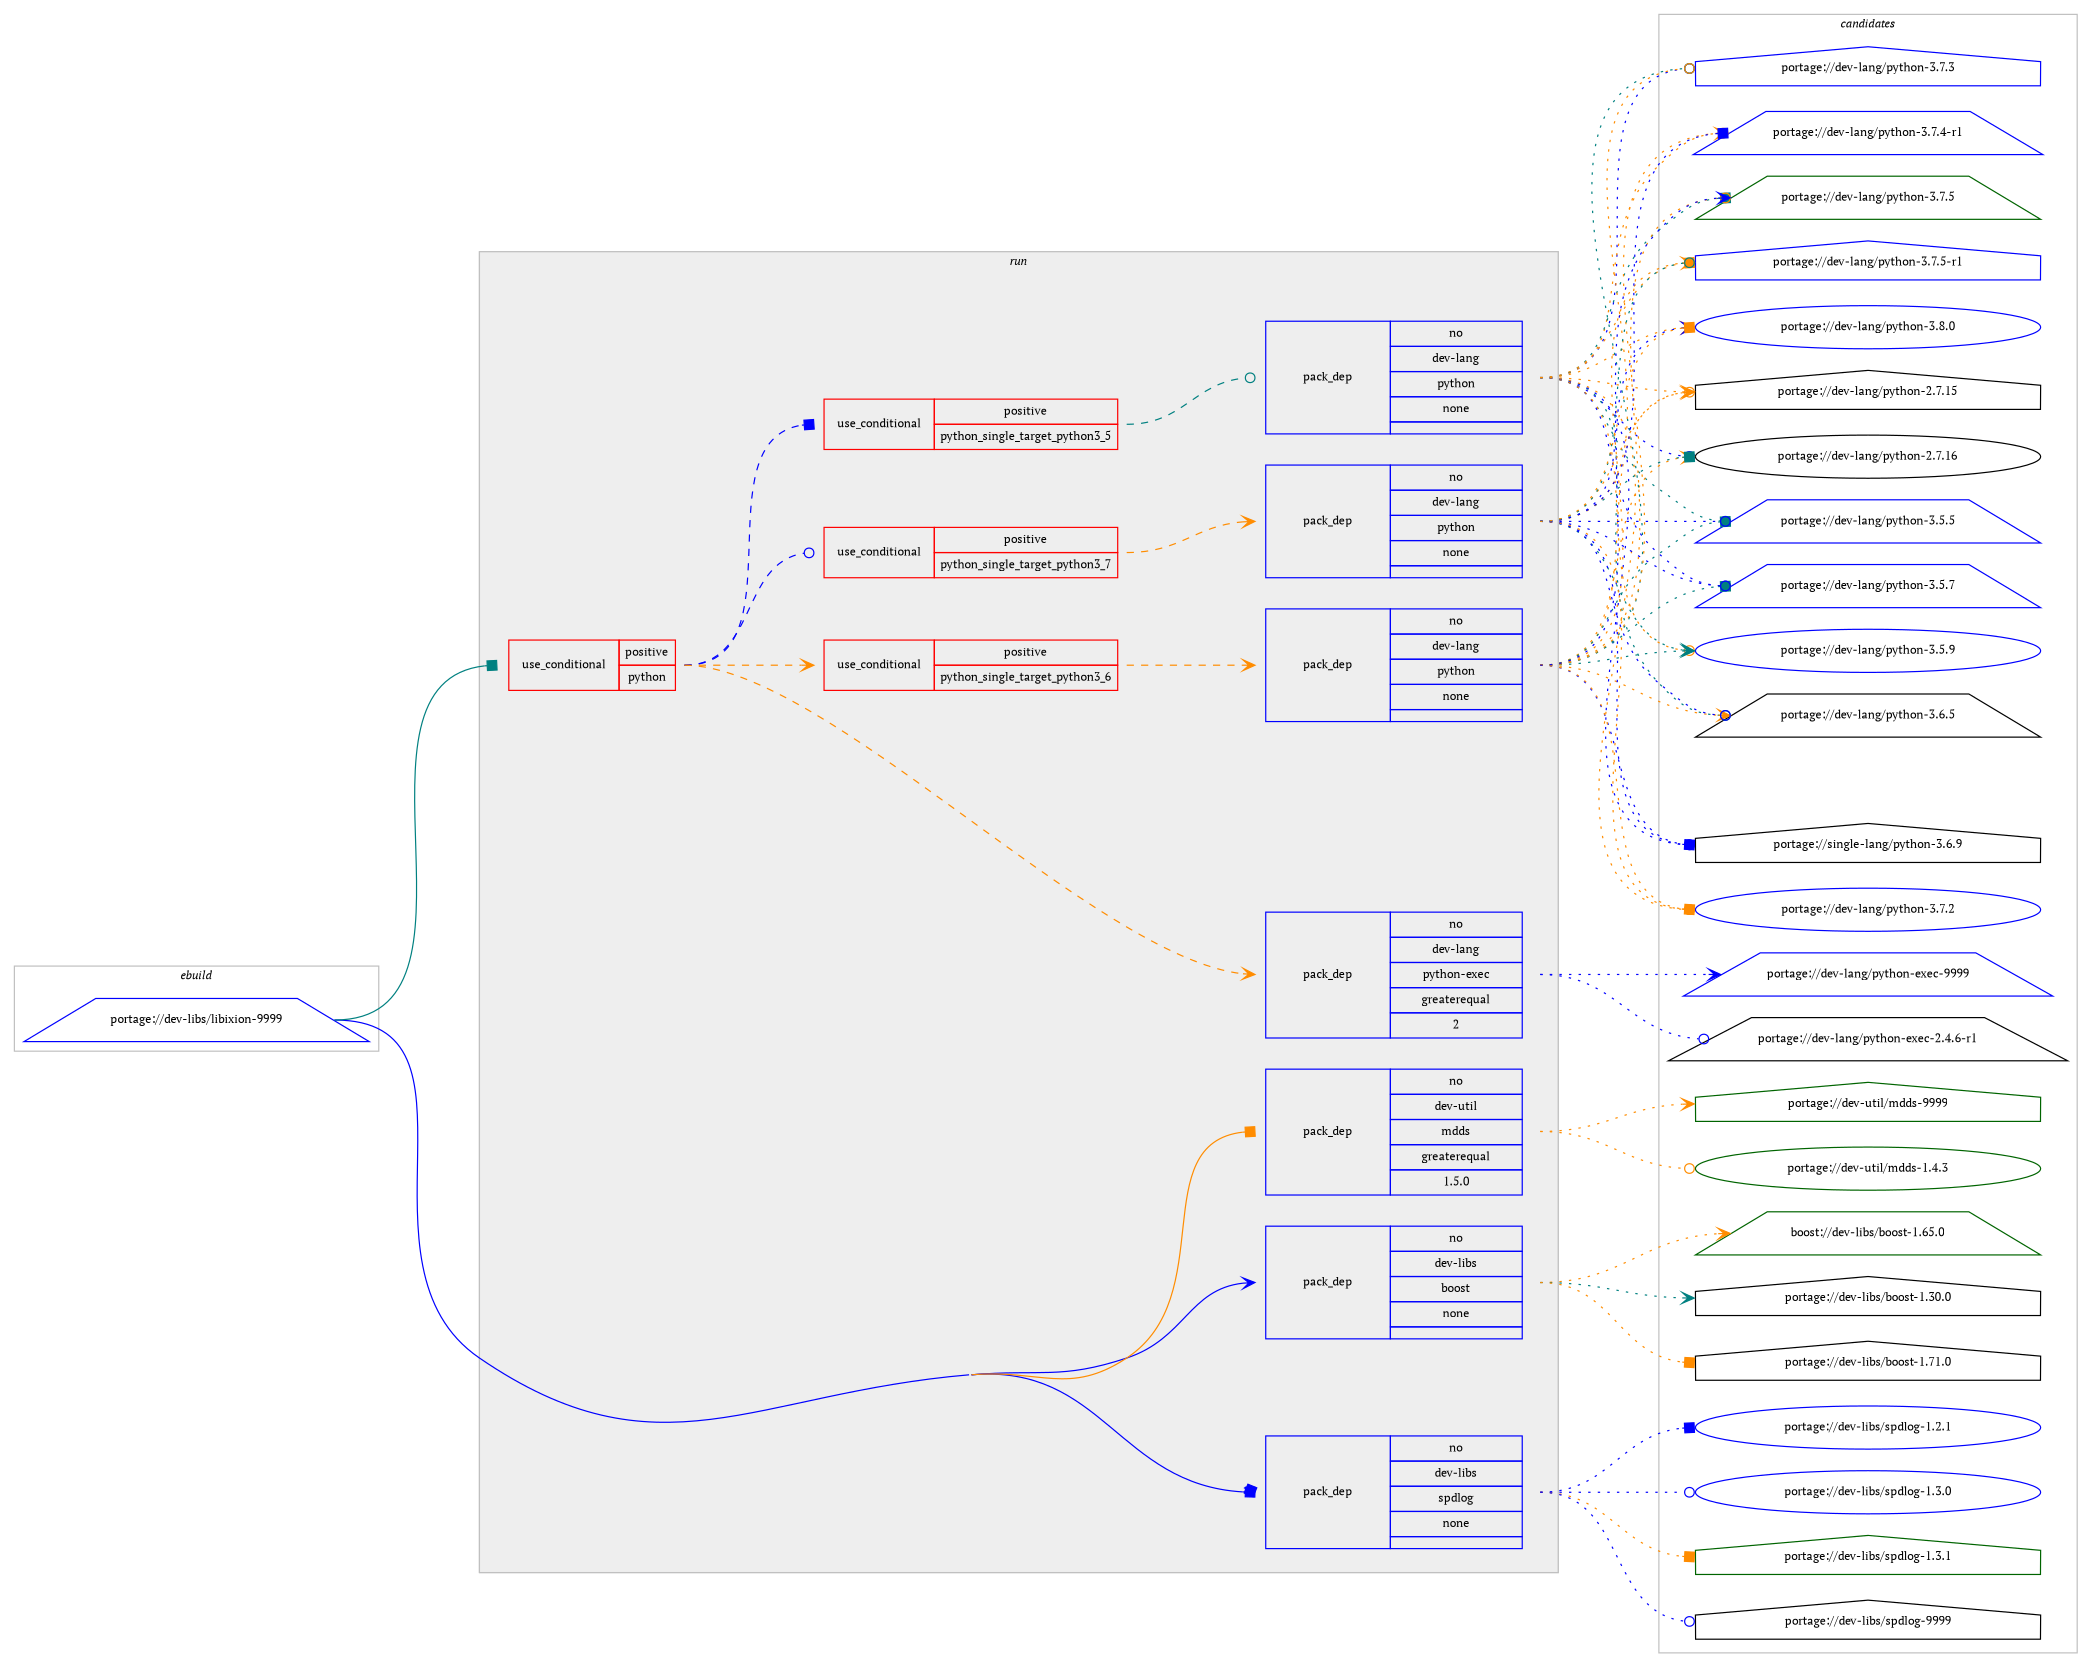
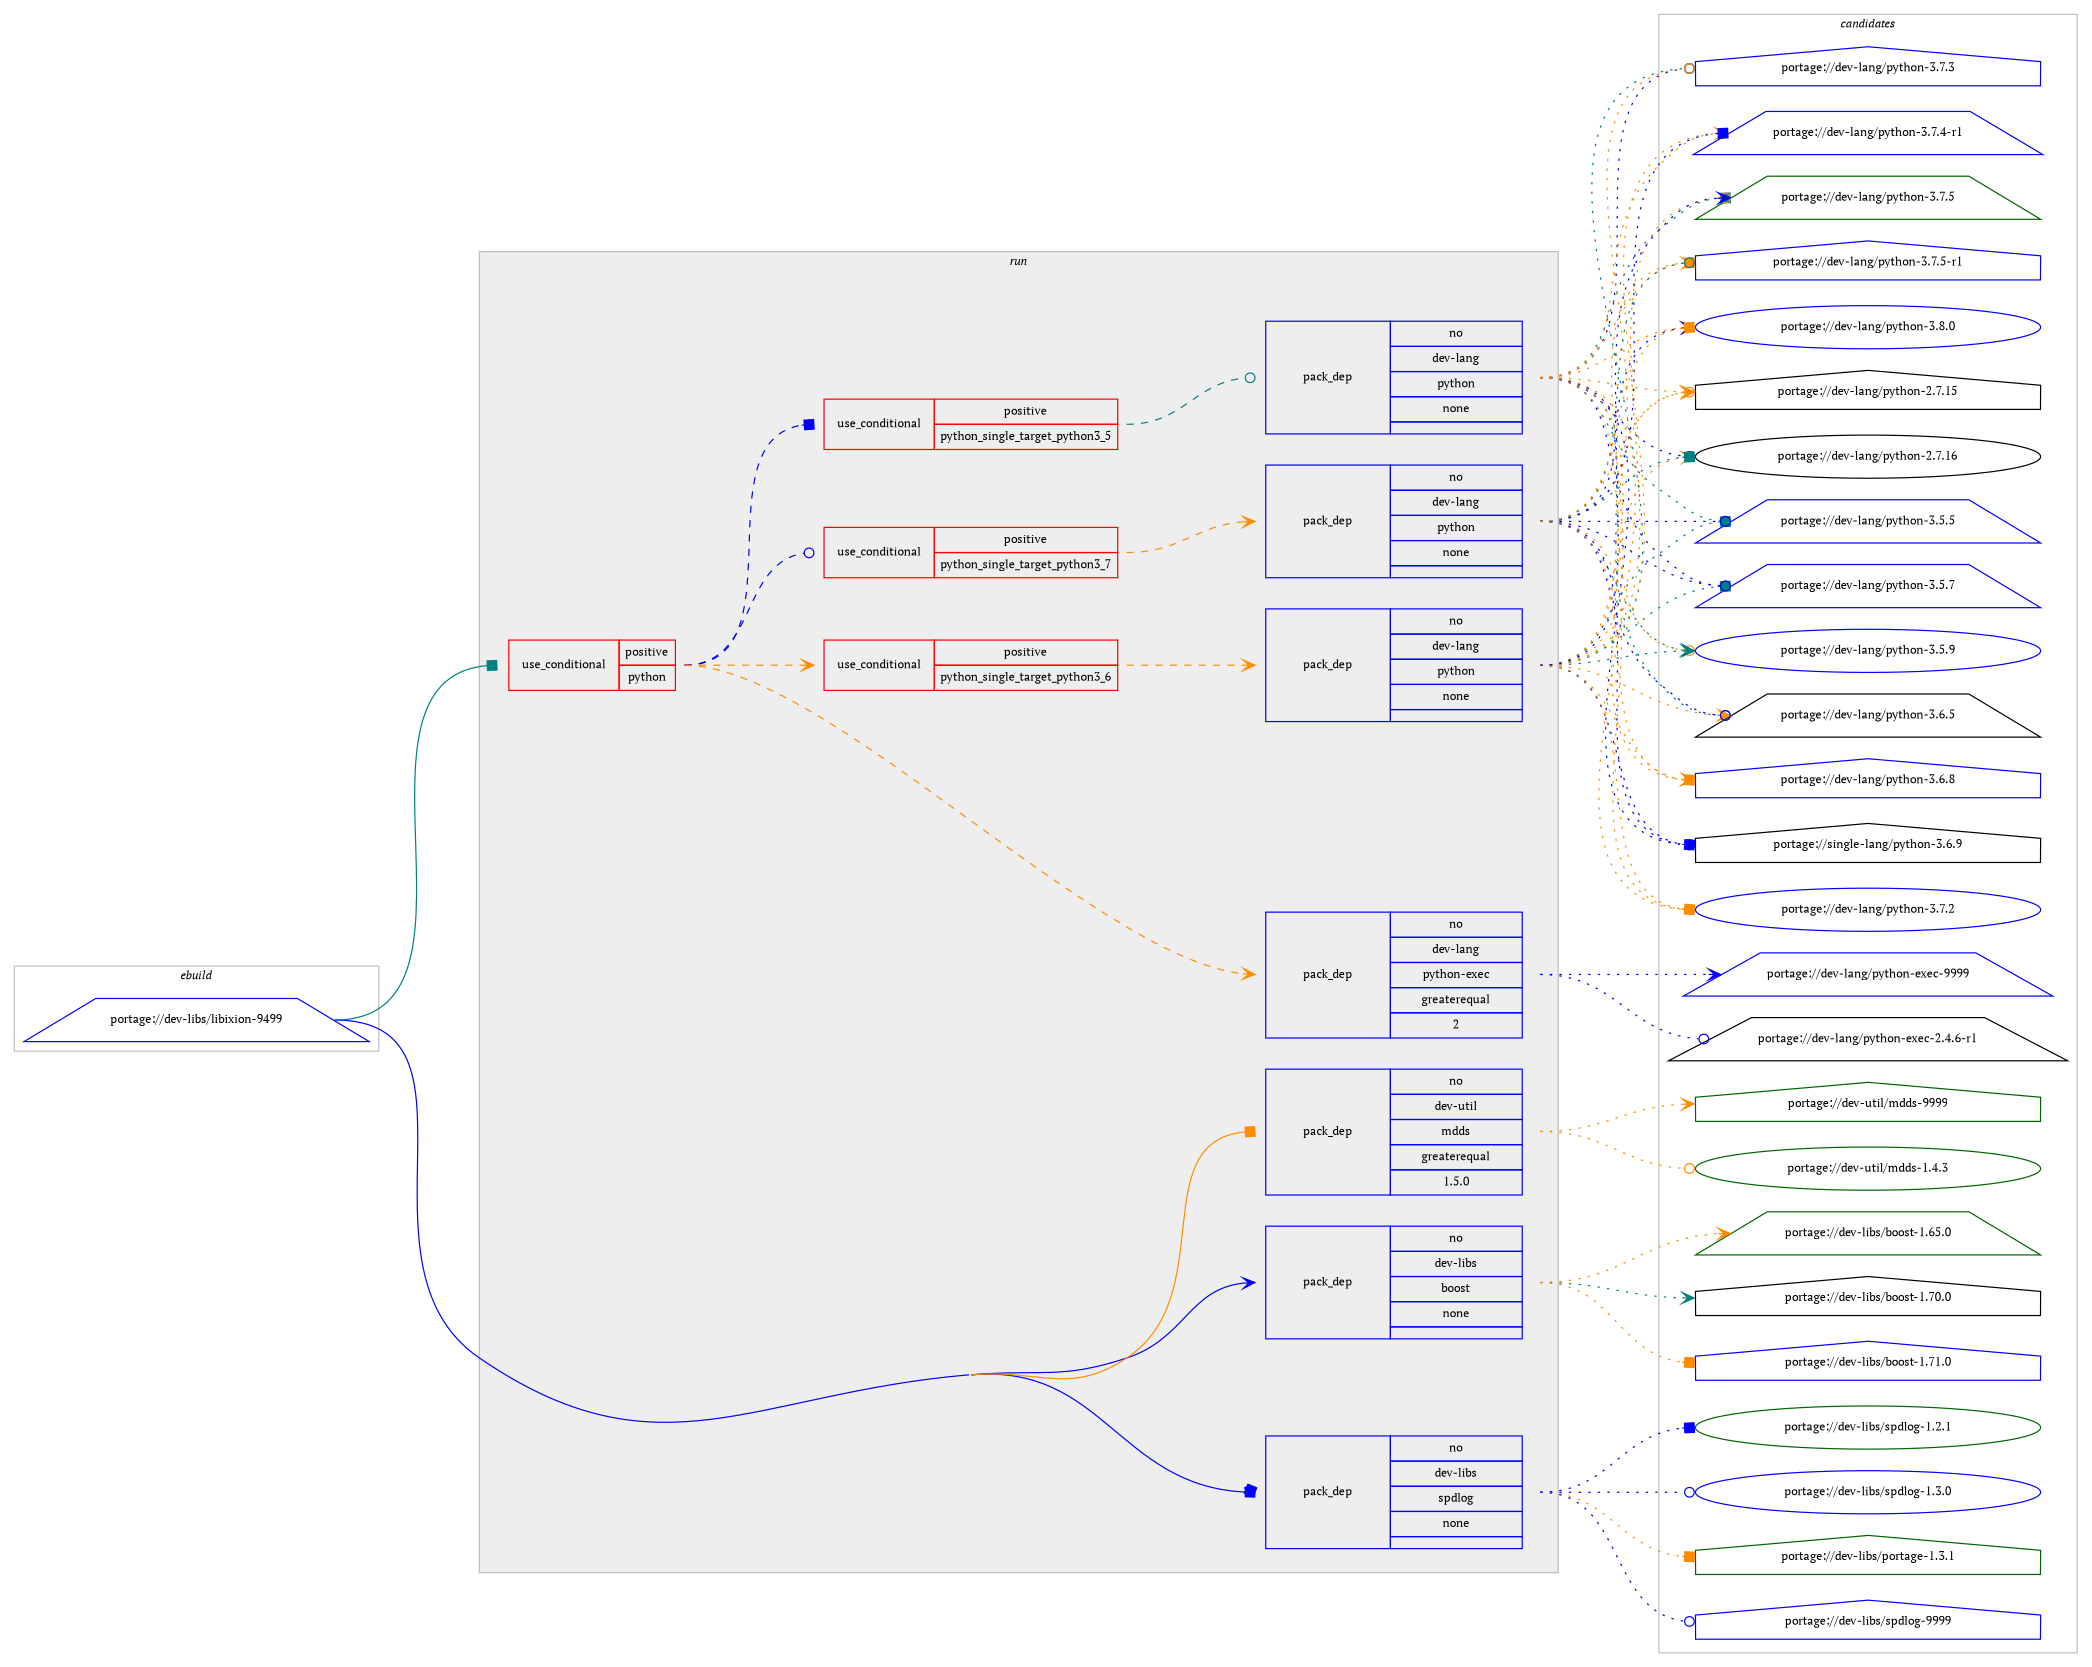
node "portage://dev-lang/python-3.6.8": added
node "portage://dev-libs/libixion-9999": label "portage://dev-libs/libixion-9999" -> "portage://dev-libs/libixion-9499"
node "boost://dev-libs/boost-1.65.0": label "boost://dev-libs/boost-1.65.0" -> "portage://dev-libs/boost-1.65.0"
node "portage://dev-libs/boost-1.30.0": label "portage://dev-libs/boost-1.30.0" -> "portage://dev-libs/boost-1.70.0"
node "portage://dev-libs/boost-1.71.0": color black -> blue
node "portage://dev-libs/spdlog-1.2.1": color blue -> darkgreen
node "portage://dev-libs/spdlog-1.3.1": label "portage://dev-libs/spdlog-1.3.1" -> "portage://dev-libs/portage-1.3.1"
node "portage://dev-libs/spdlog-9999": color black -> blue
